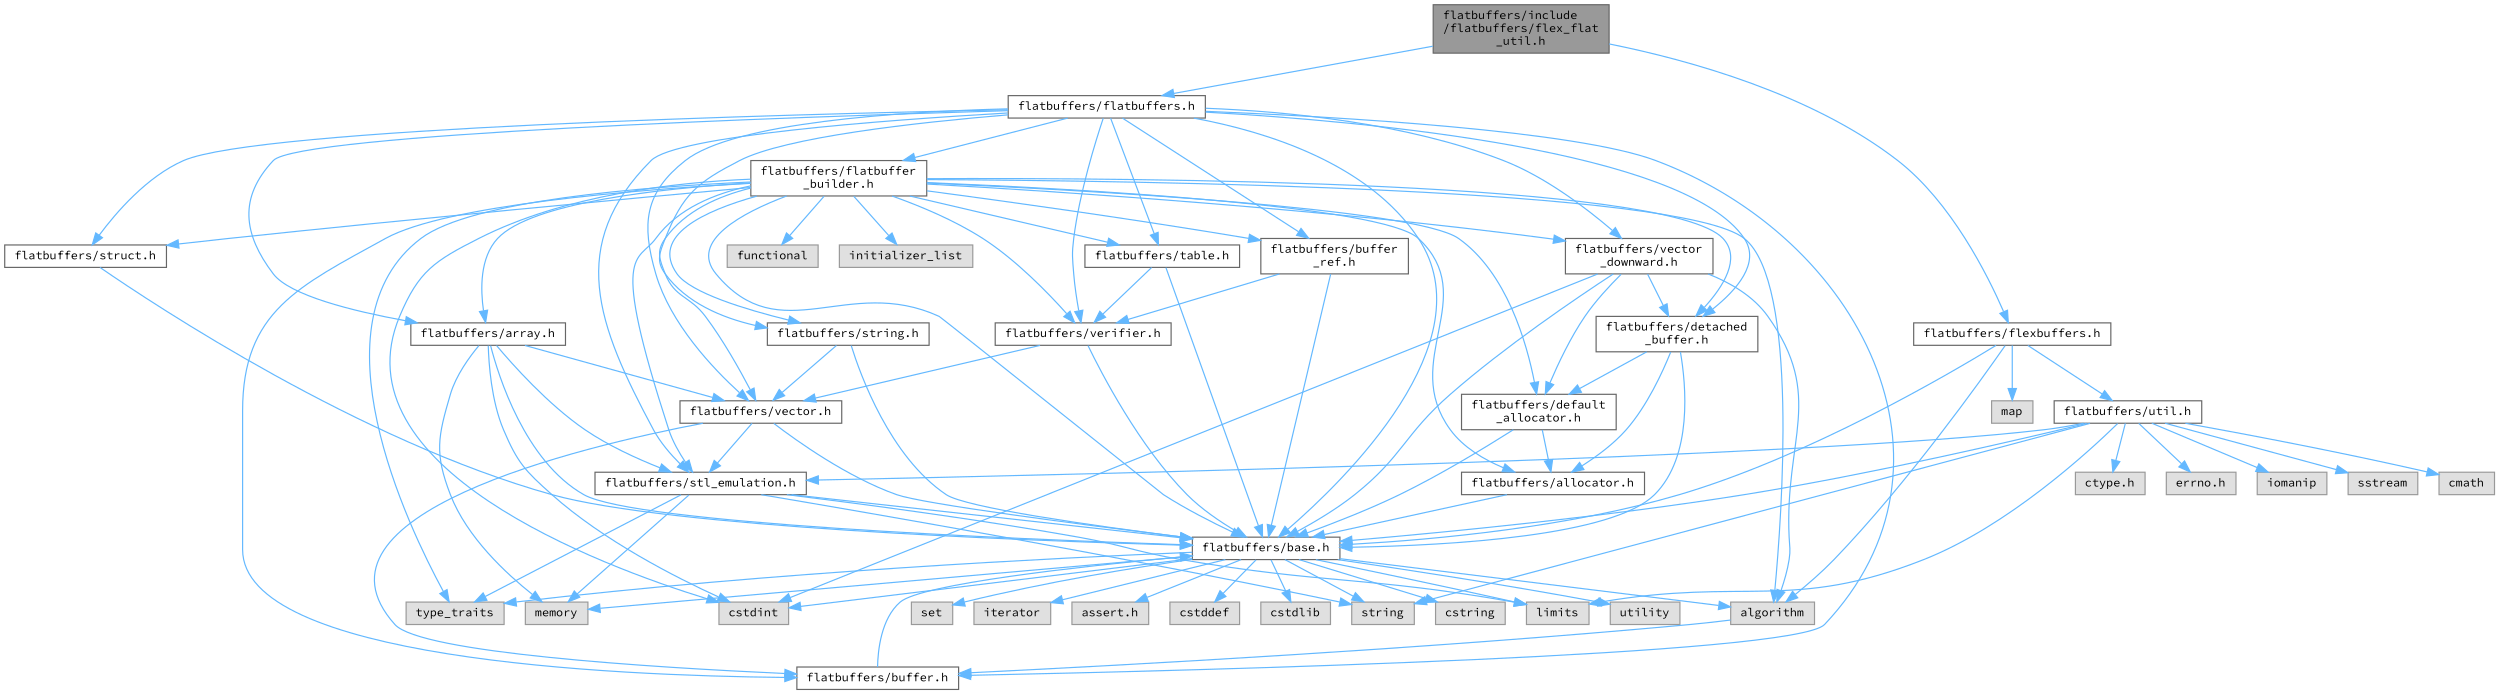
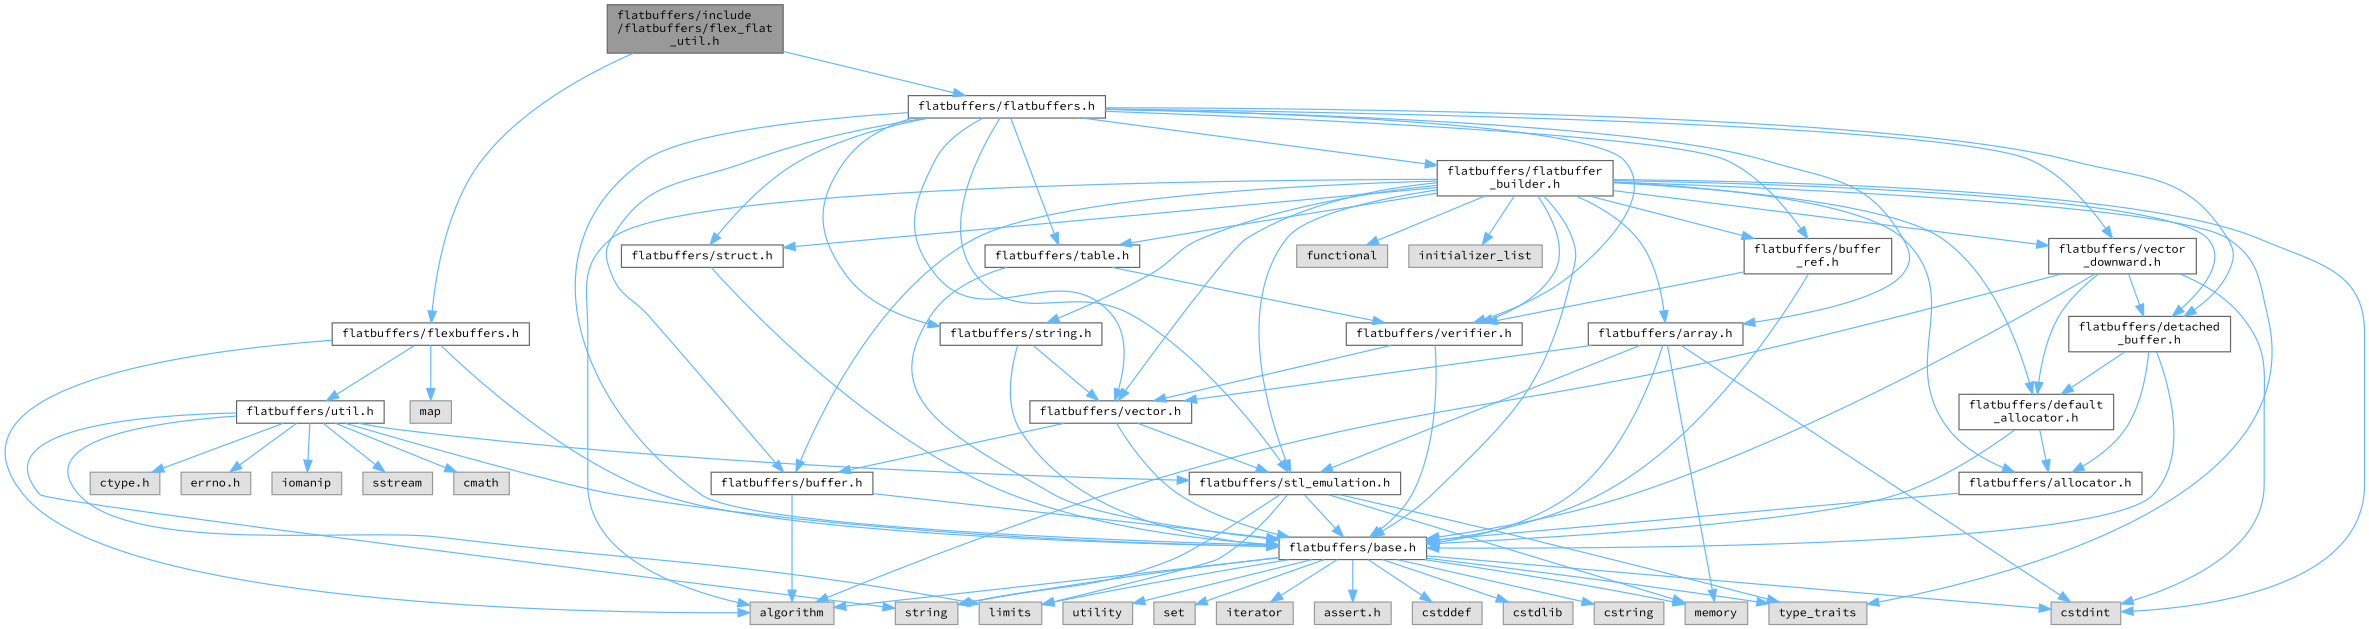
edge "algorithm" -> "flatbuffers/buffer.h": reversed
